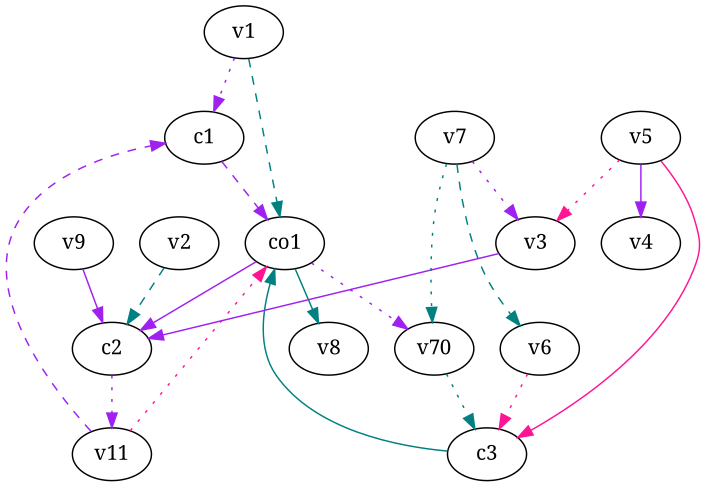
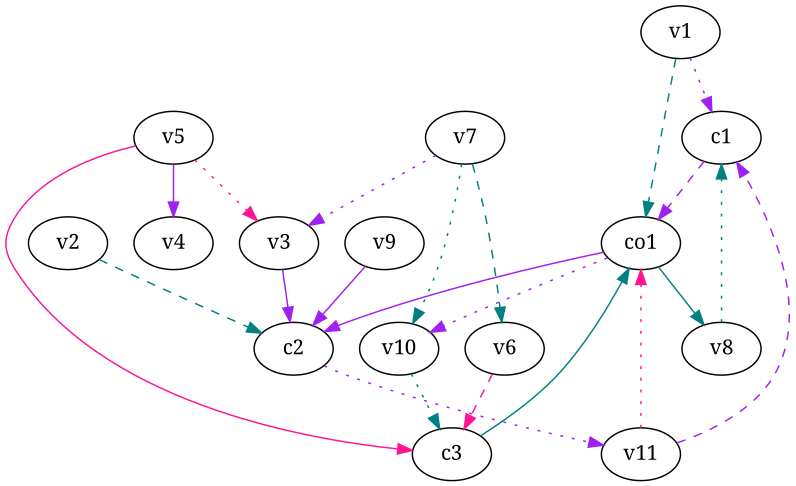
edge "v8" -> "c1": added
node "v70": label "v70" -> "v10"
edge "v6" -> "c3": style dotted -> dashed
